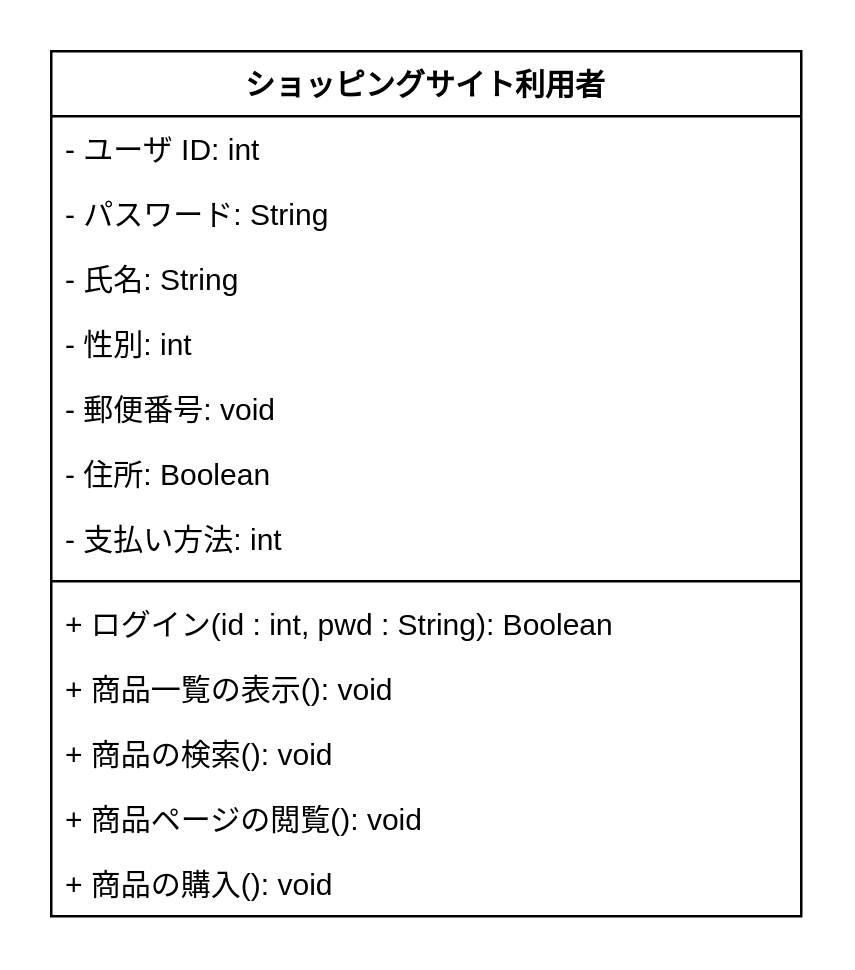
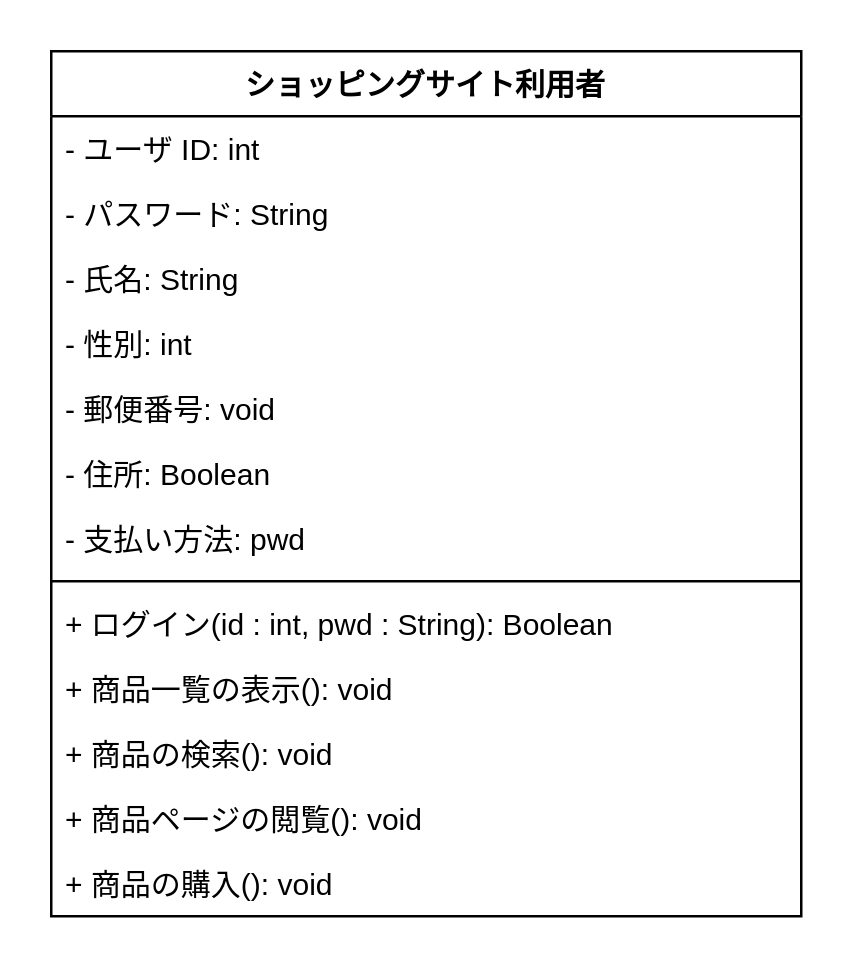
node "‐ 支払い方法: int": label "‐ 支払い方法: int" -> "‐ 支払い方法: pwd"
